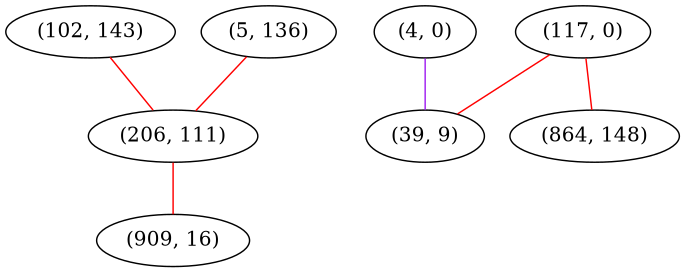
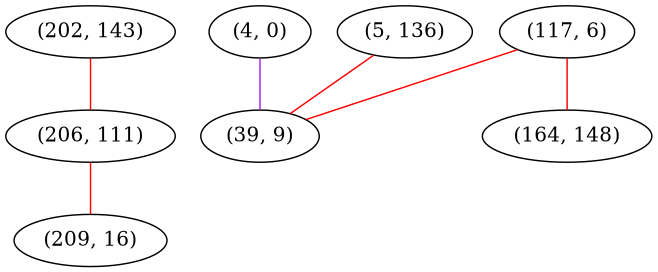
node "(102, 143)": label "(102, 143)" -> "(202, 143)"
node "(117, 0)": label "(117, 0)" -> "(117, 6)"
edge "(5, 136)" -- "(206, 111)": now "(5, 136)" -- "(39, 9)"
node "(864, 148)": label "(864, 148)" -> "(164, 148)"
node "(909, 16)": label "(909, 16)" -> "(209, 16)"
